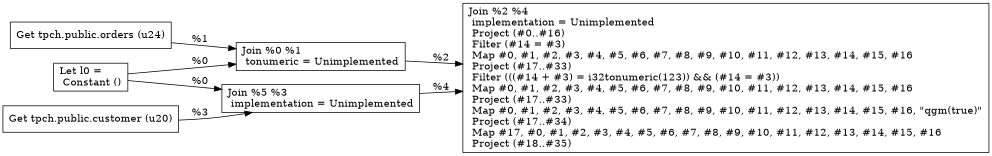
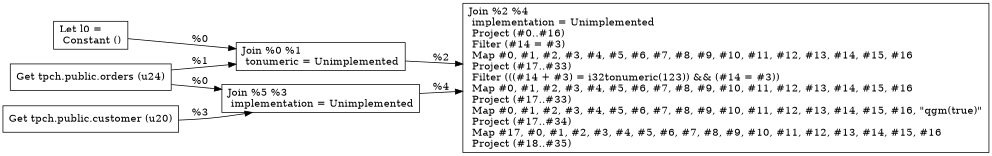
edge "Let l0 = Constant ()" -> "Join %5 %3 implementation = Unimplemented": now "Get tpch.public.orders (u24)" -> "Join %5 %3 implementation = Unimplemented"
